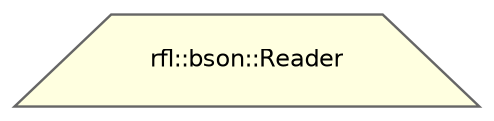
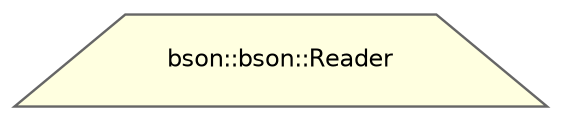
node "rfl::bson::Reader": label "rfl::bson::Reader" -> "bson::bson::Reader"
